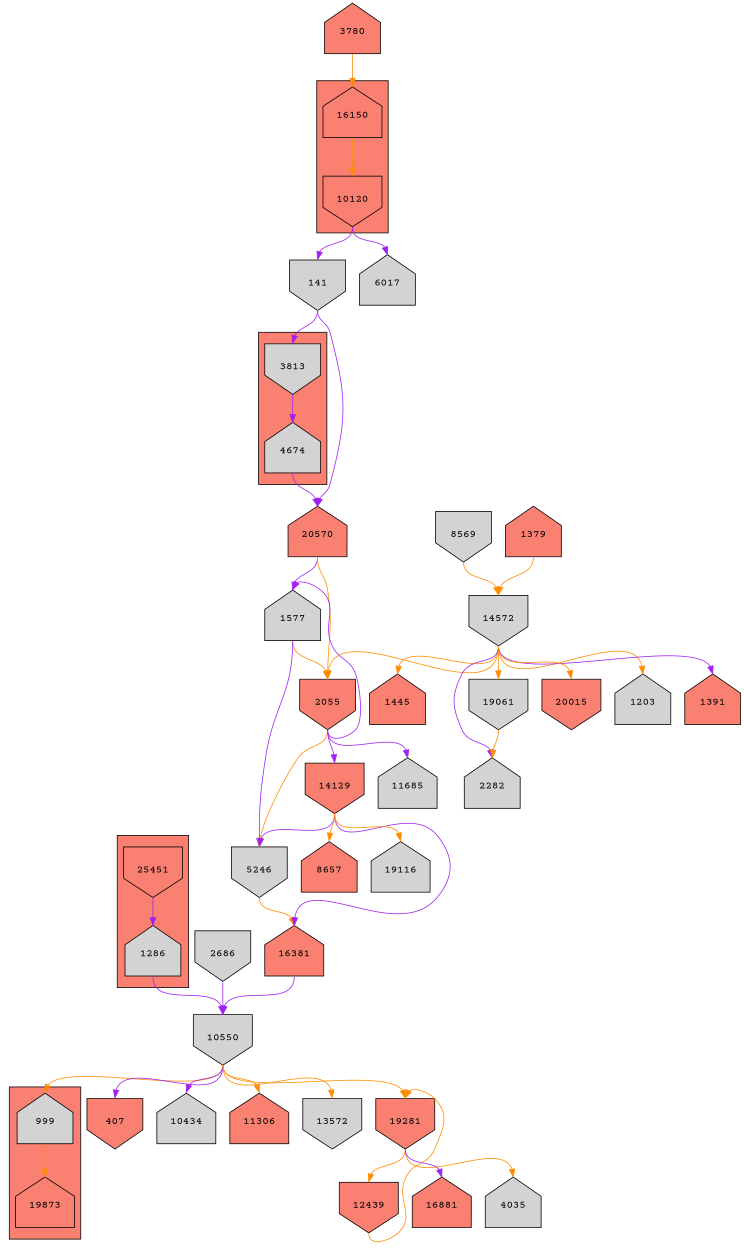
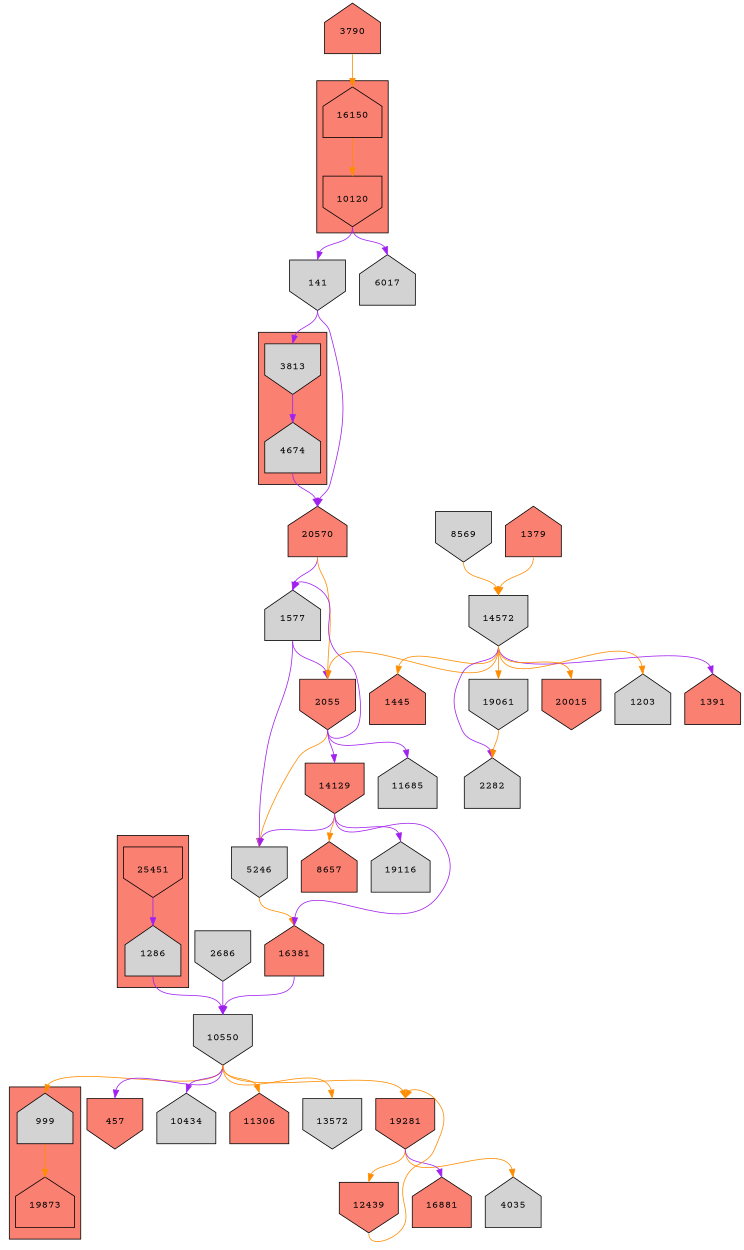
node "3780": label "3780" -> "3790"
edge "1577" -> "2055": color darkorange -> purple
edge "14129" -> "19116": color darkorange -> purple
node "407": label "407" -> "457"
